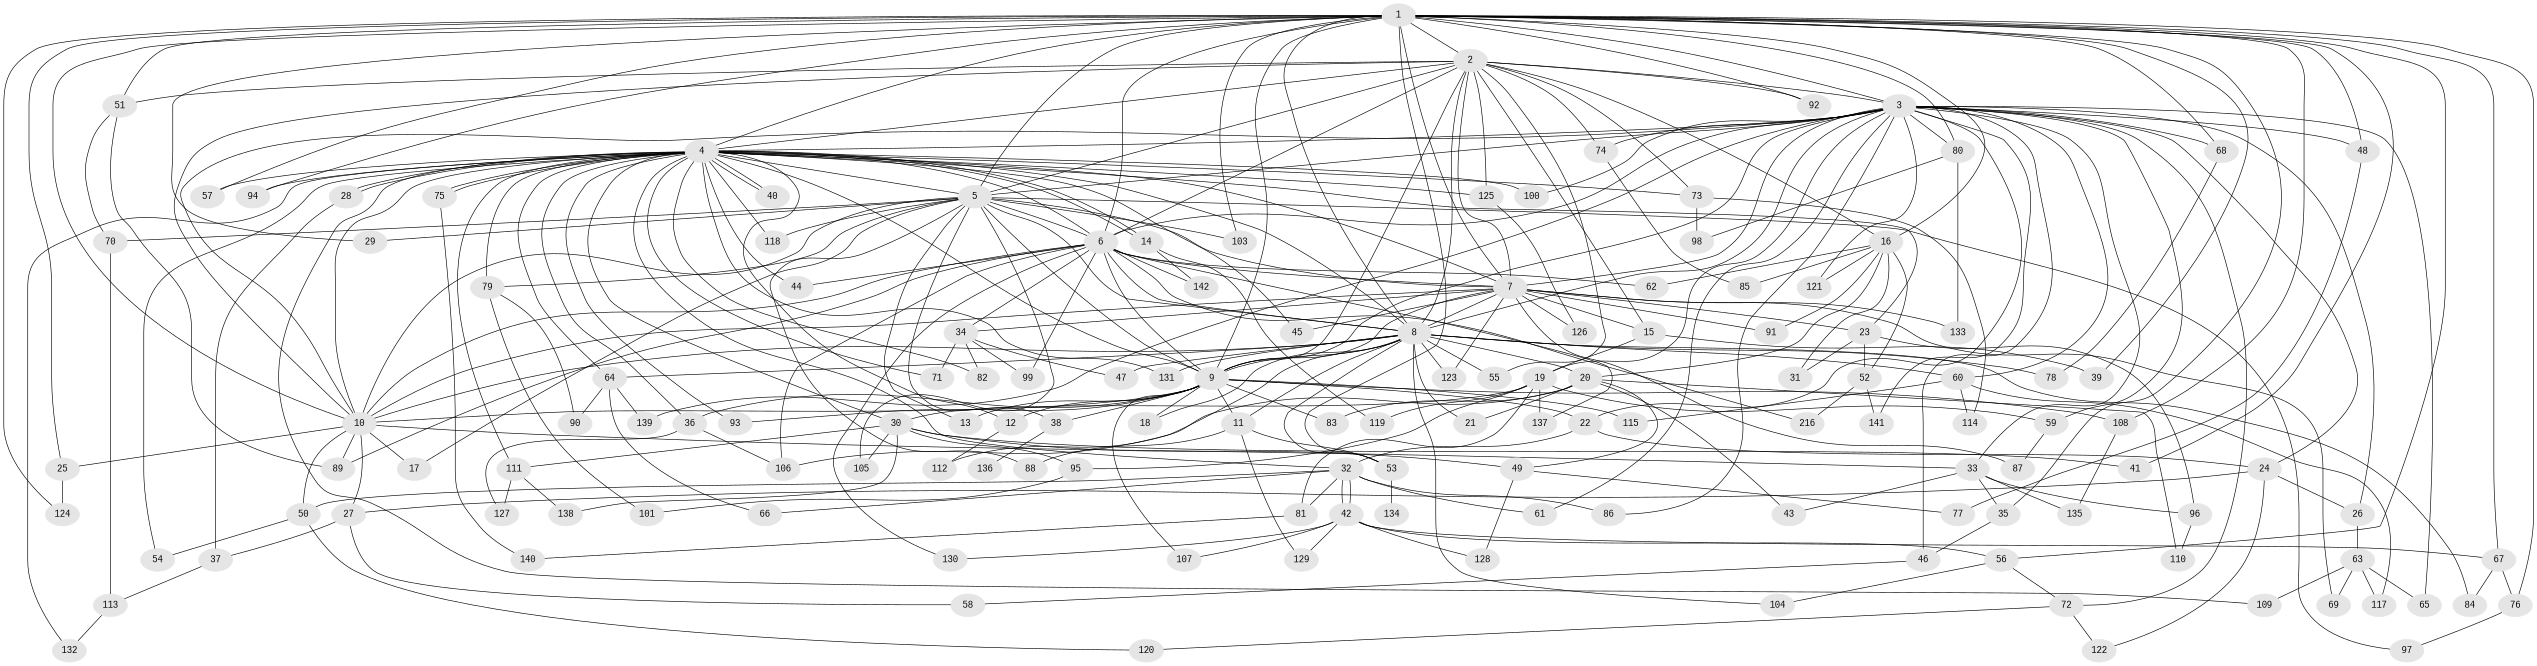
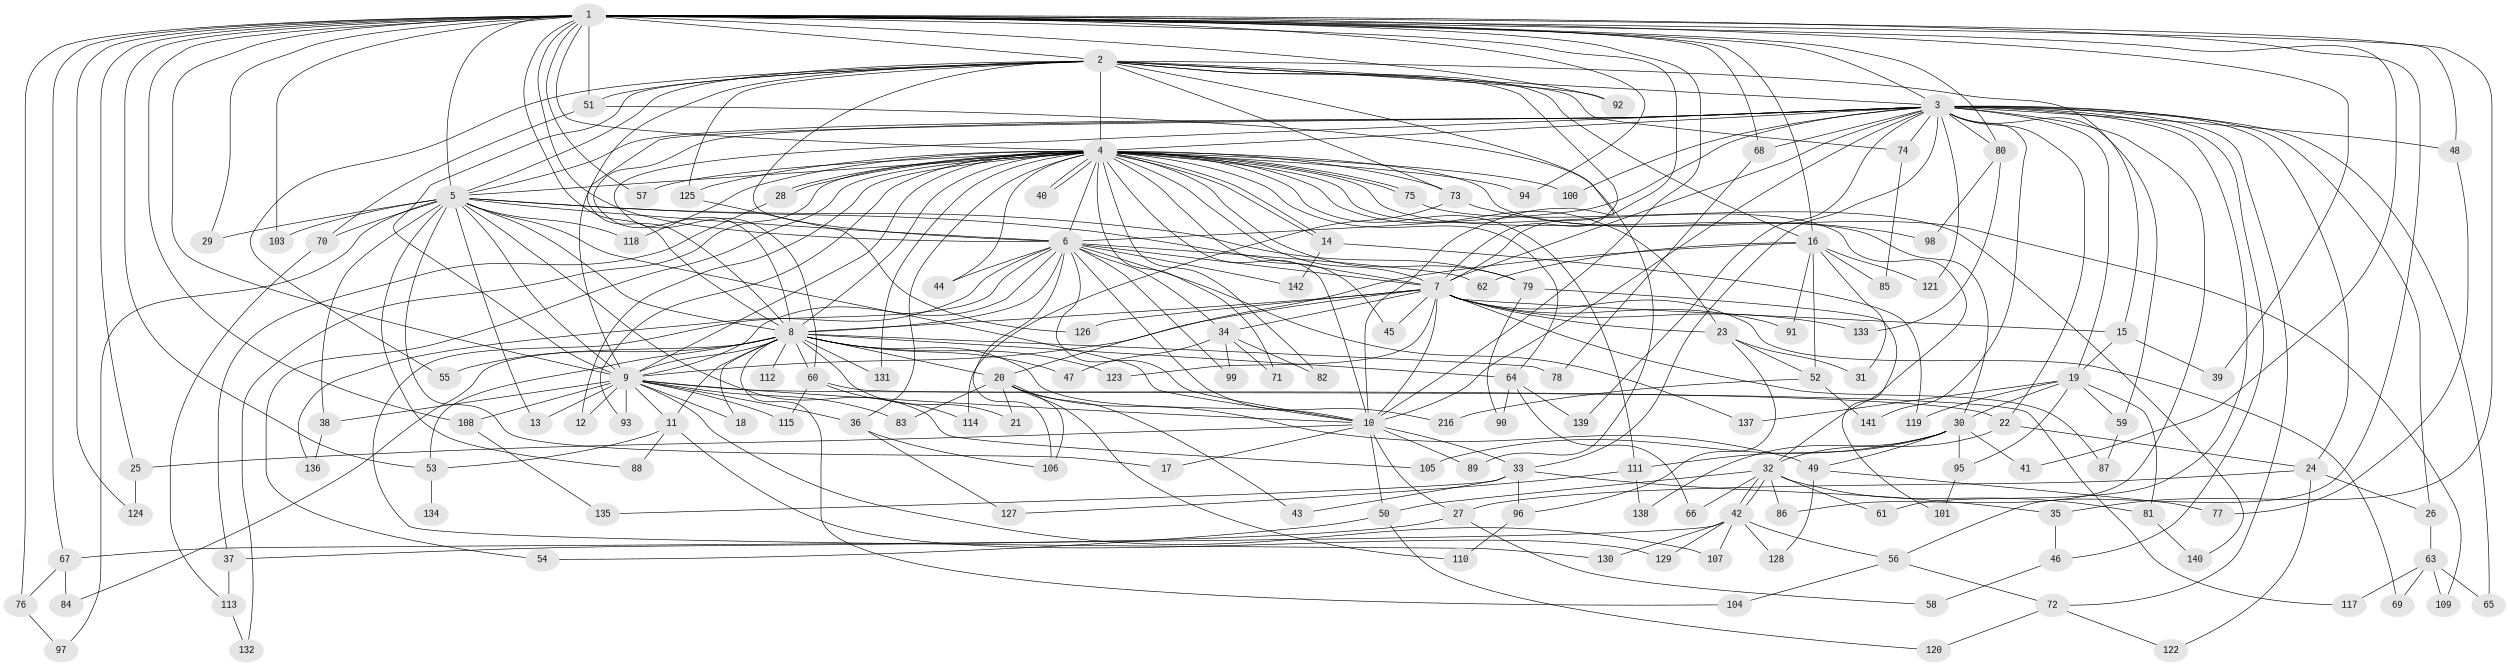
edge "6" -- "89": now "6" -- "136"
edge "12" -- "112": removed
